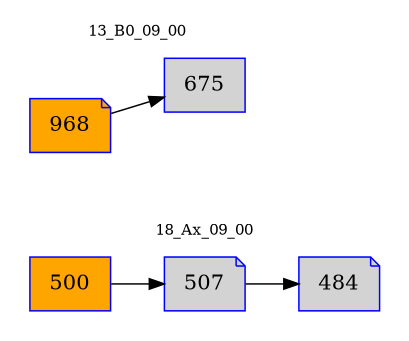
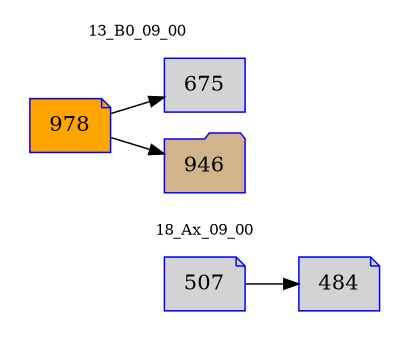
node "968": label "968" -> "978"
node "946": added
node "500": removed
